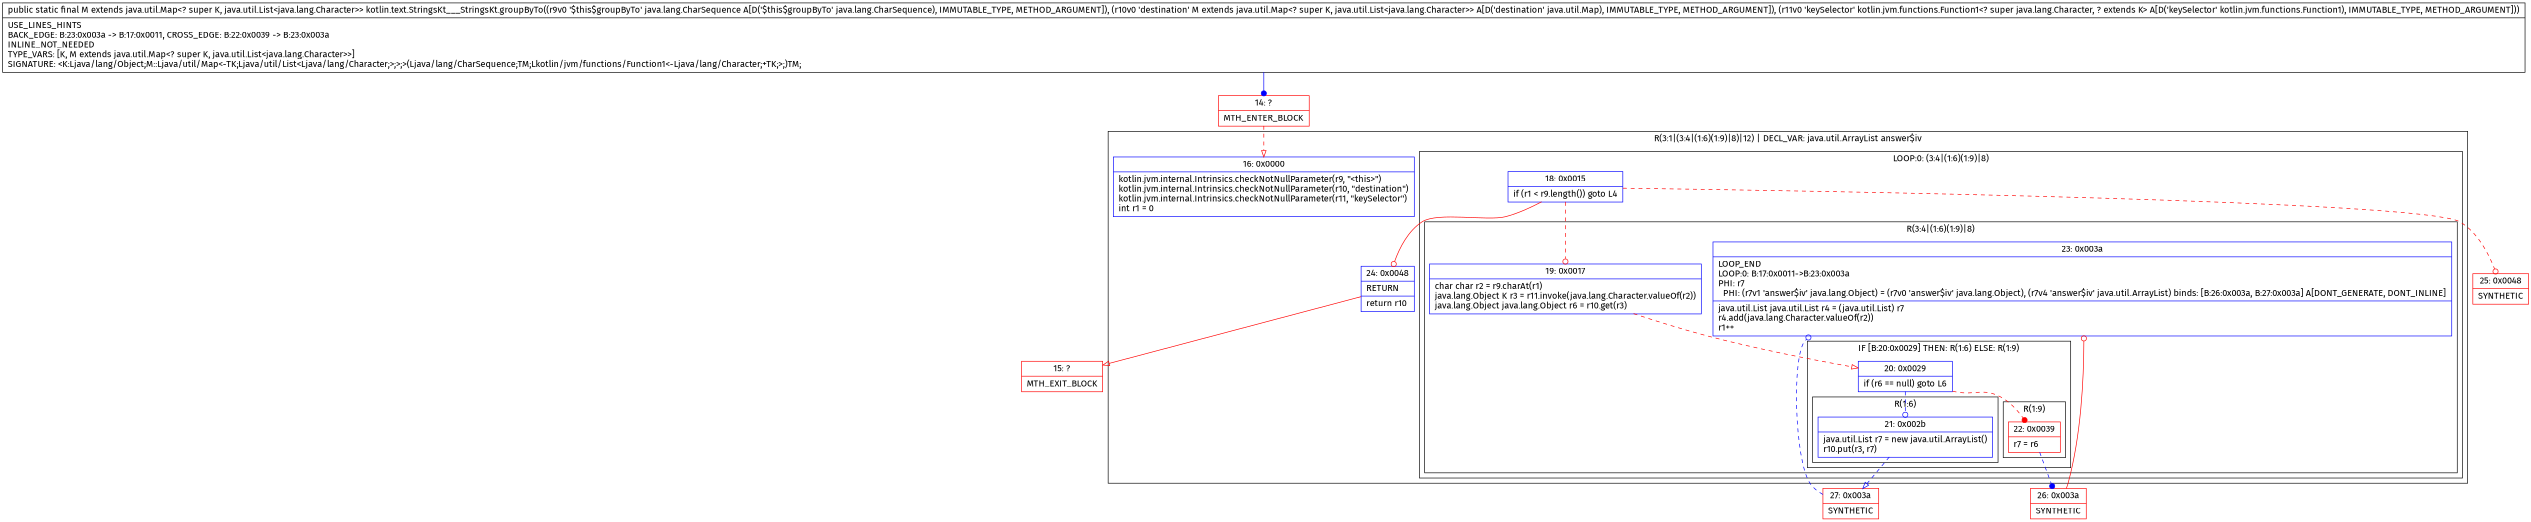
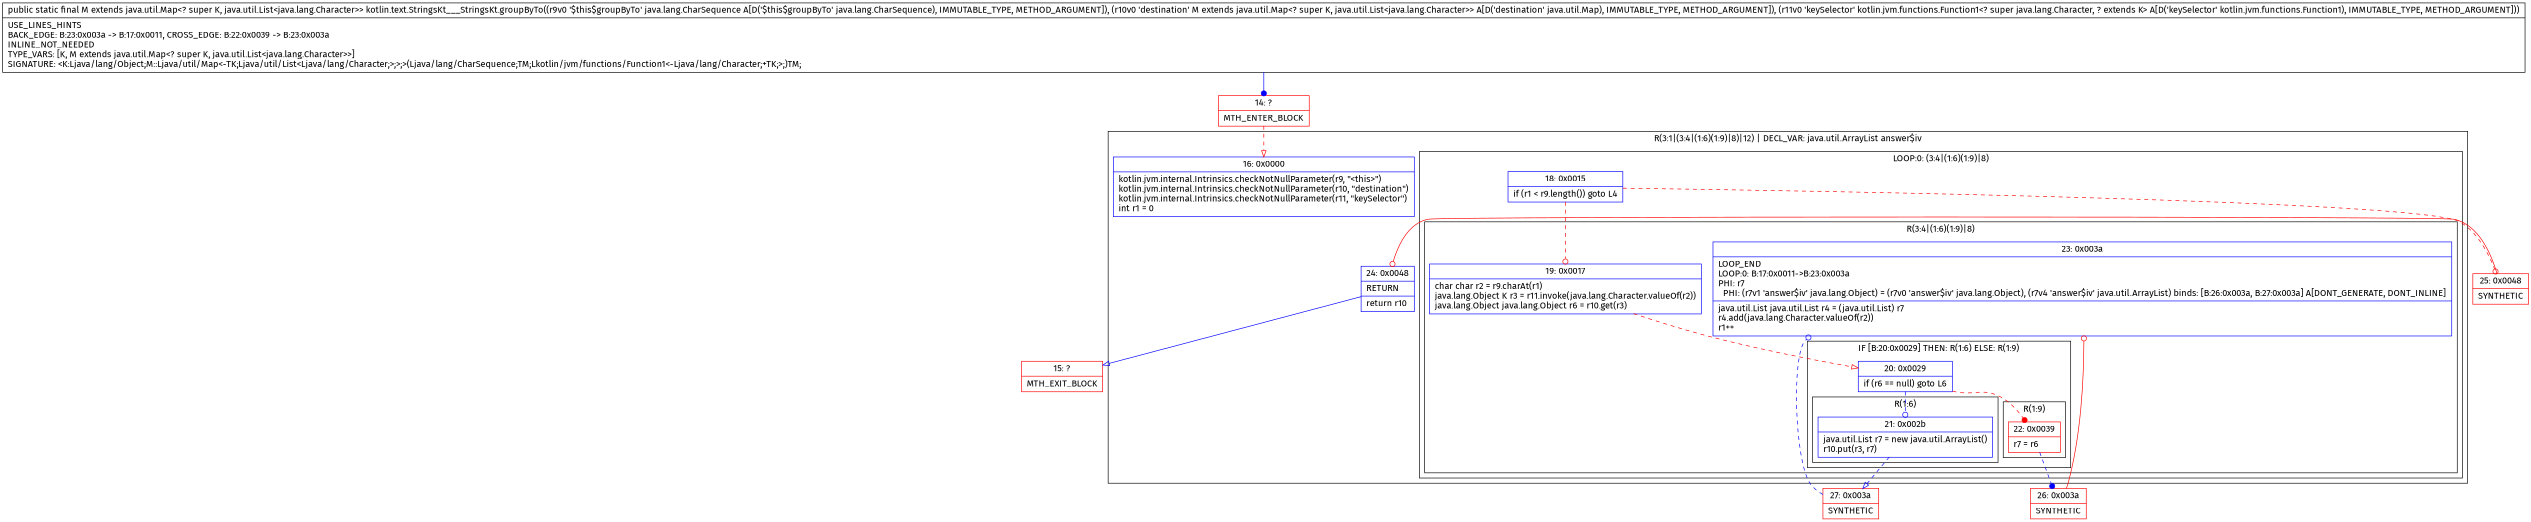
edge "18: 0x0015" -> "24: 0x0048": now "25: 0x0048" -> "24: 0x0048"
edge "24: 0x0048" -> "15: ?": color red -> blue
